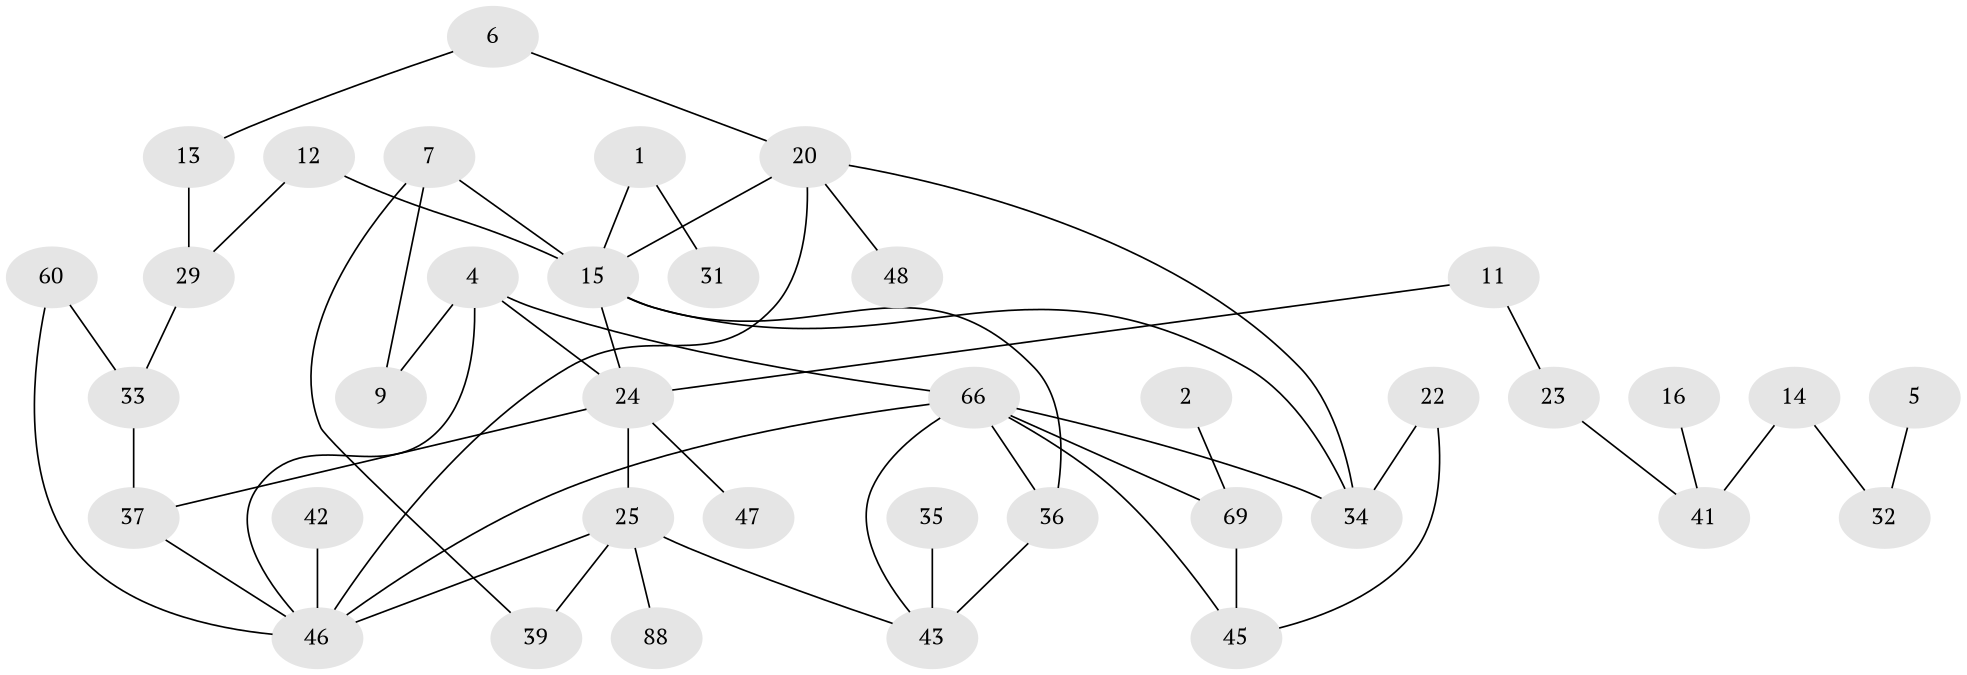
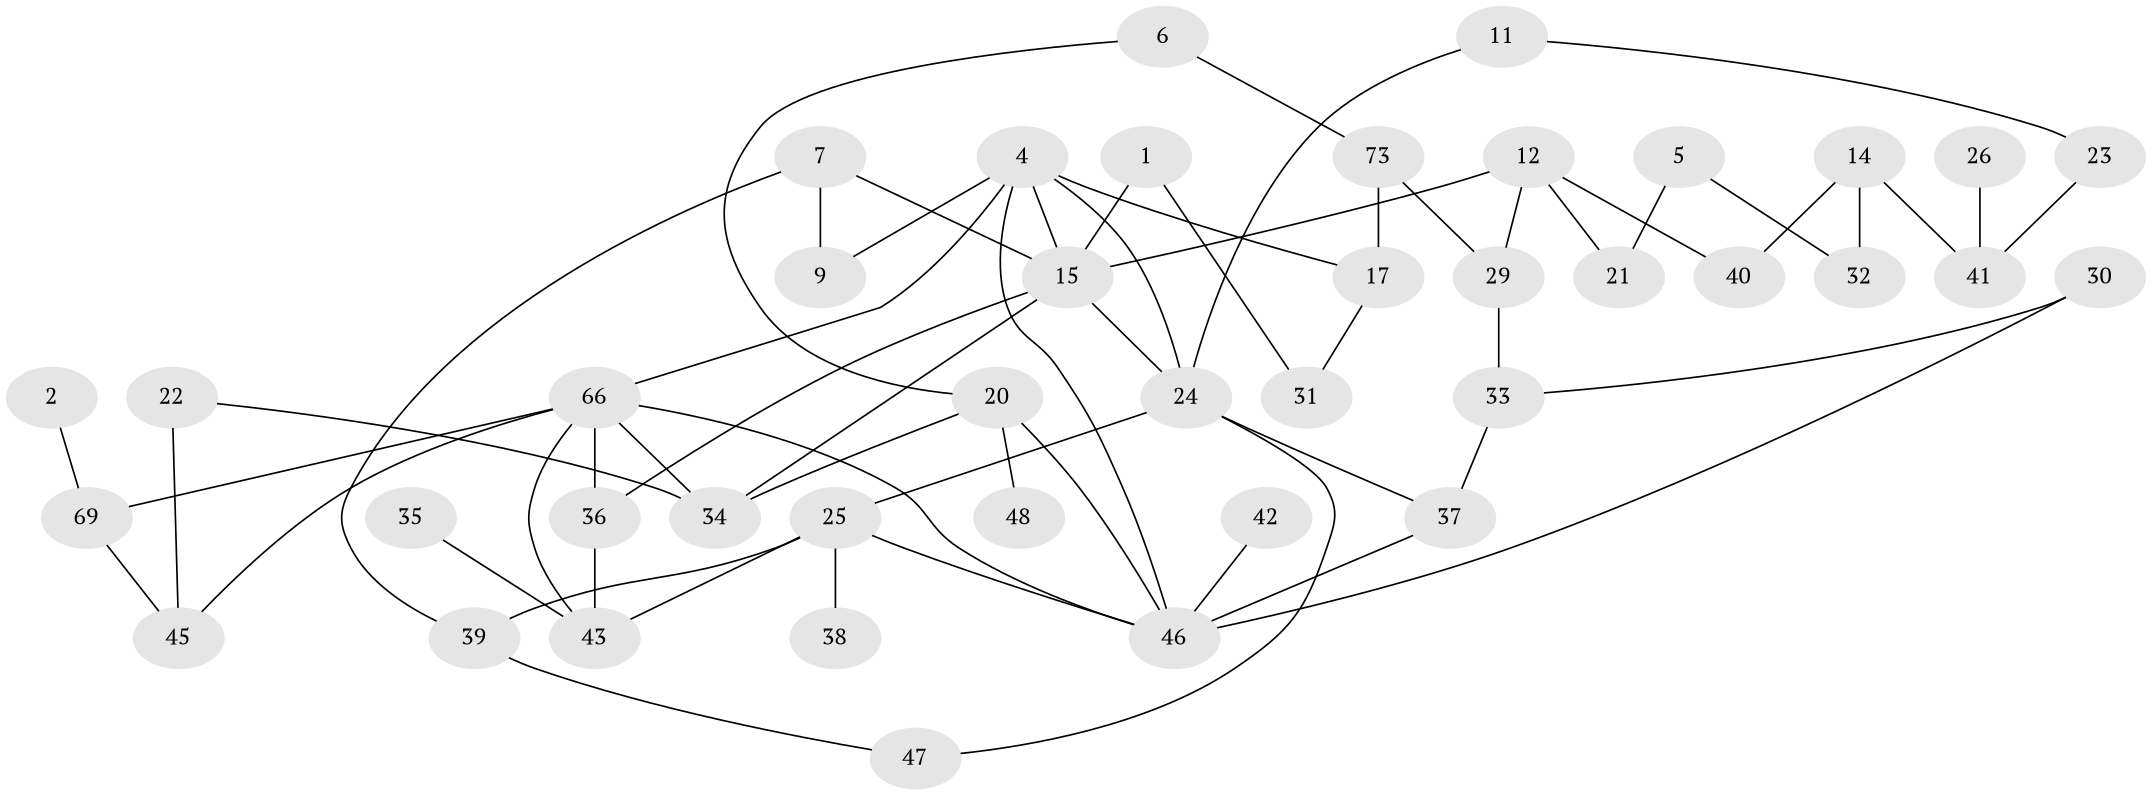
node "13": label "13" -> "73"
edge "20" -- "15": now "4" -- "15"
node "60": label "60" -> "30"
node "17": added
node "21": added
node "40": added
node "16": label "16" -> "26"
node "88": label "88" -> "38"
edge "39" -- "47": added
